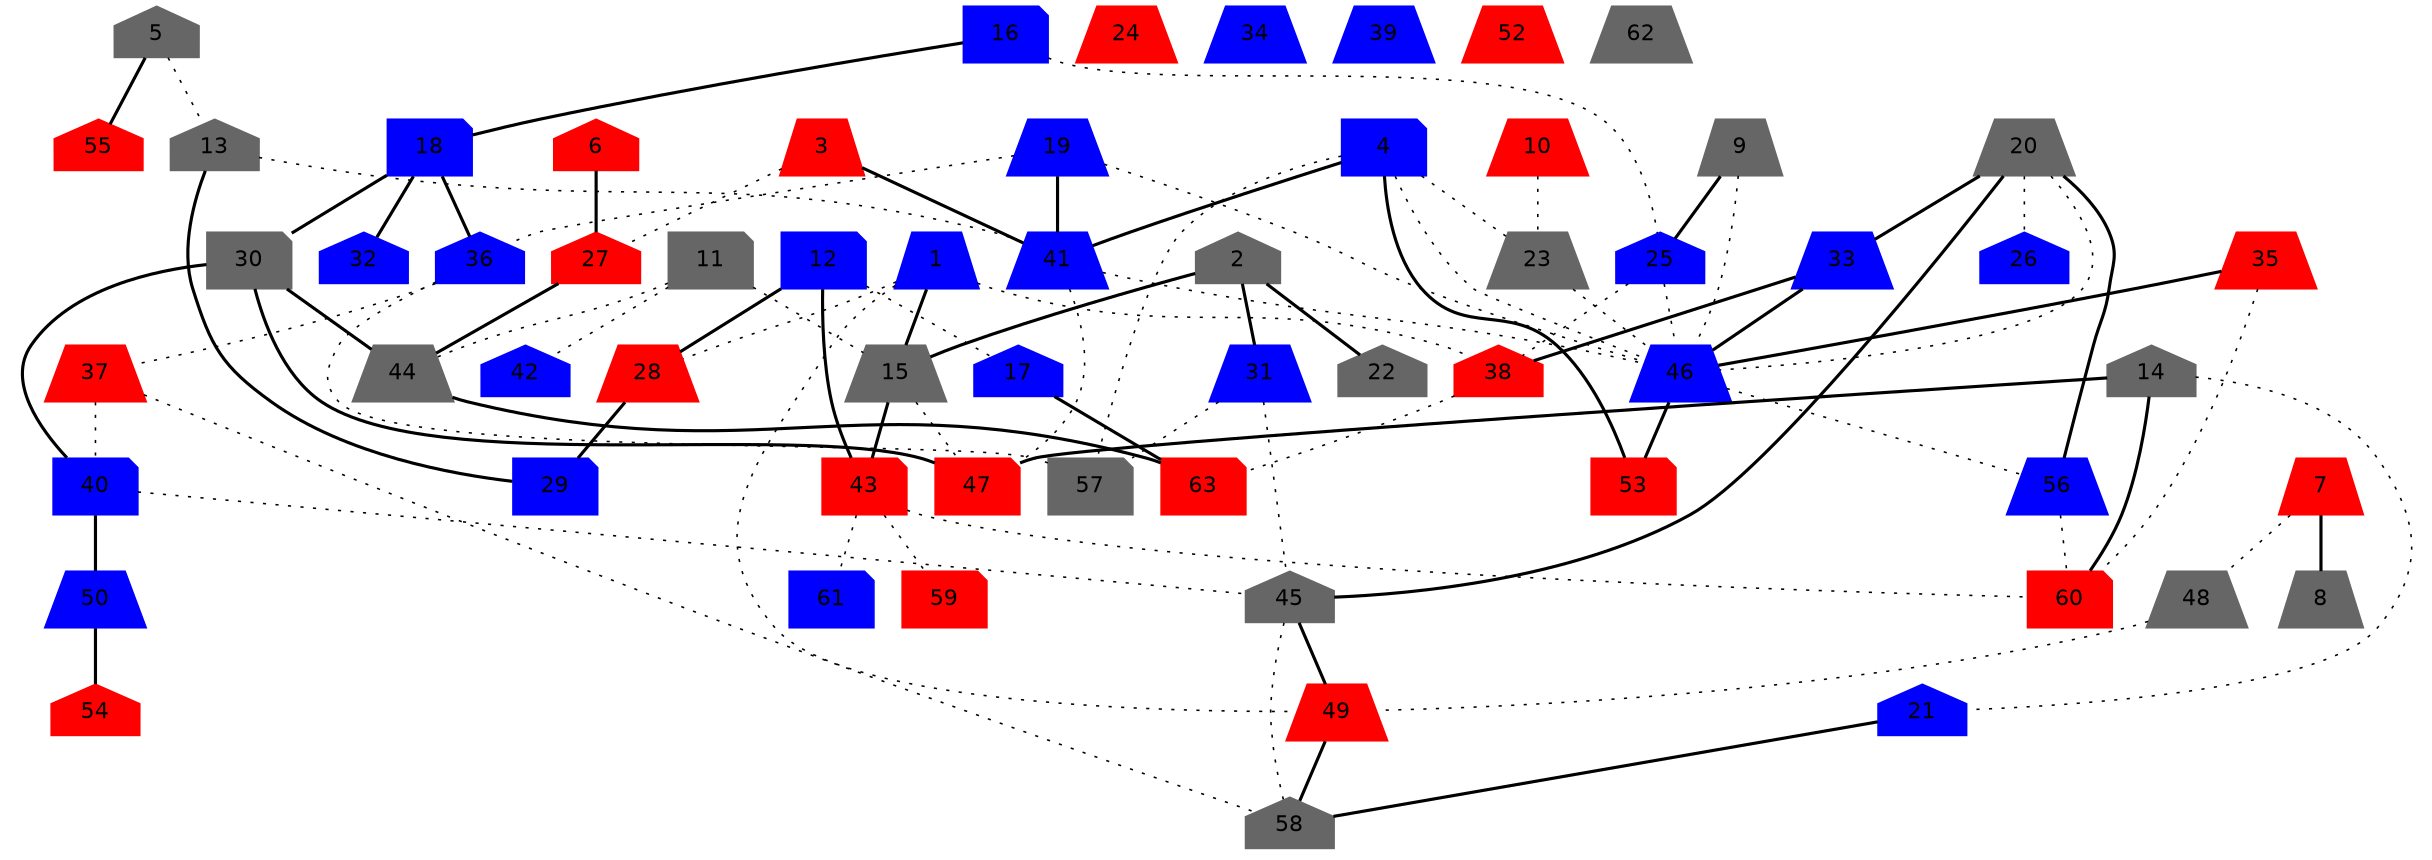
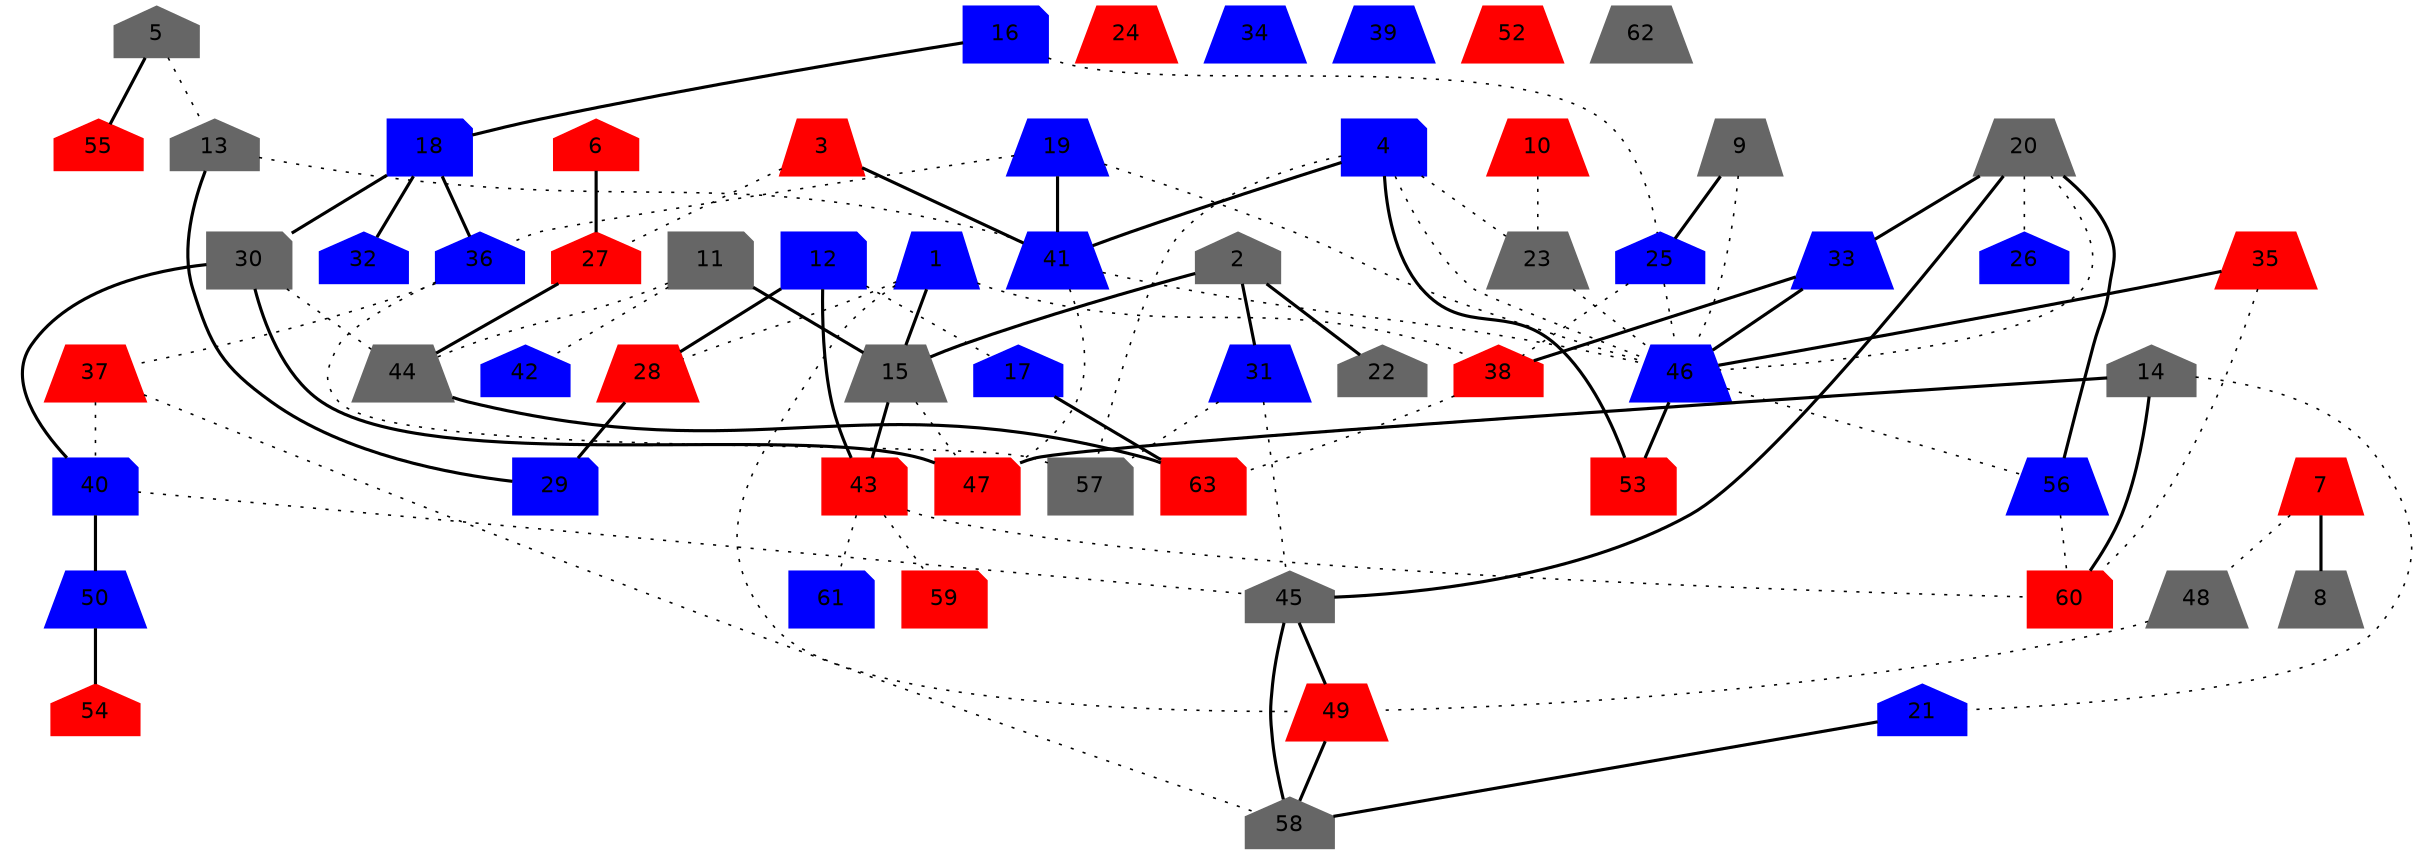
edge "11" -- "15": style dotted -> bold
edge "30" -- "44": style bold -> dotted
edge "45" -- "58": style dotted -> bold
